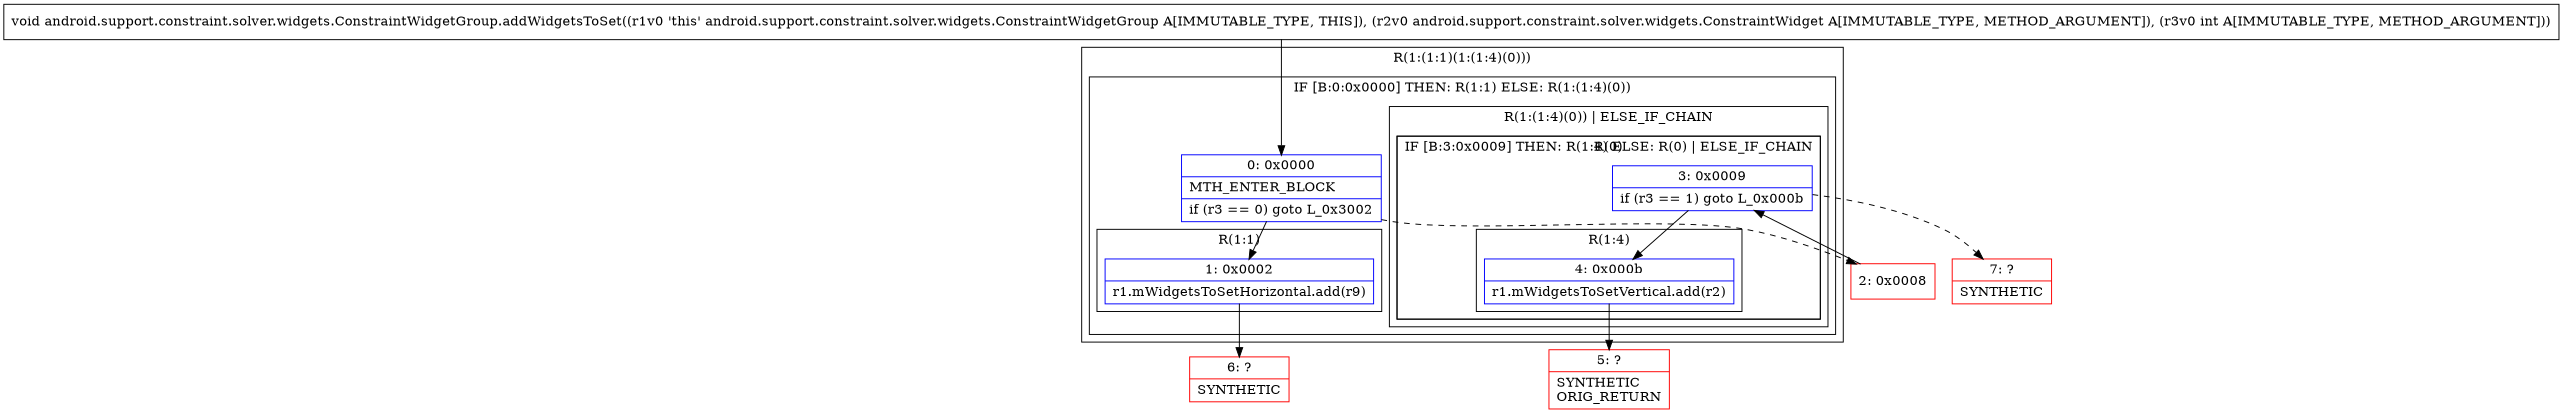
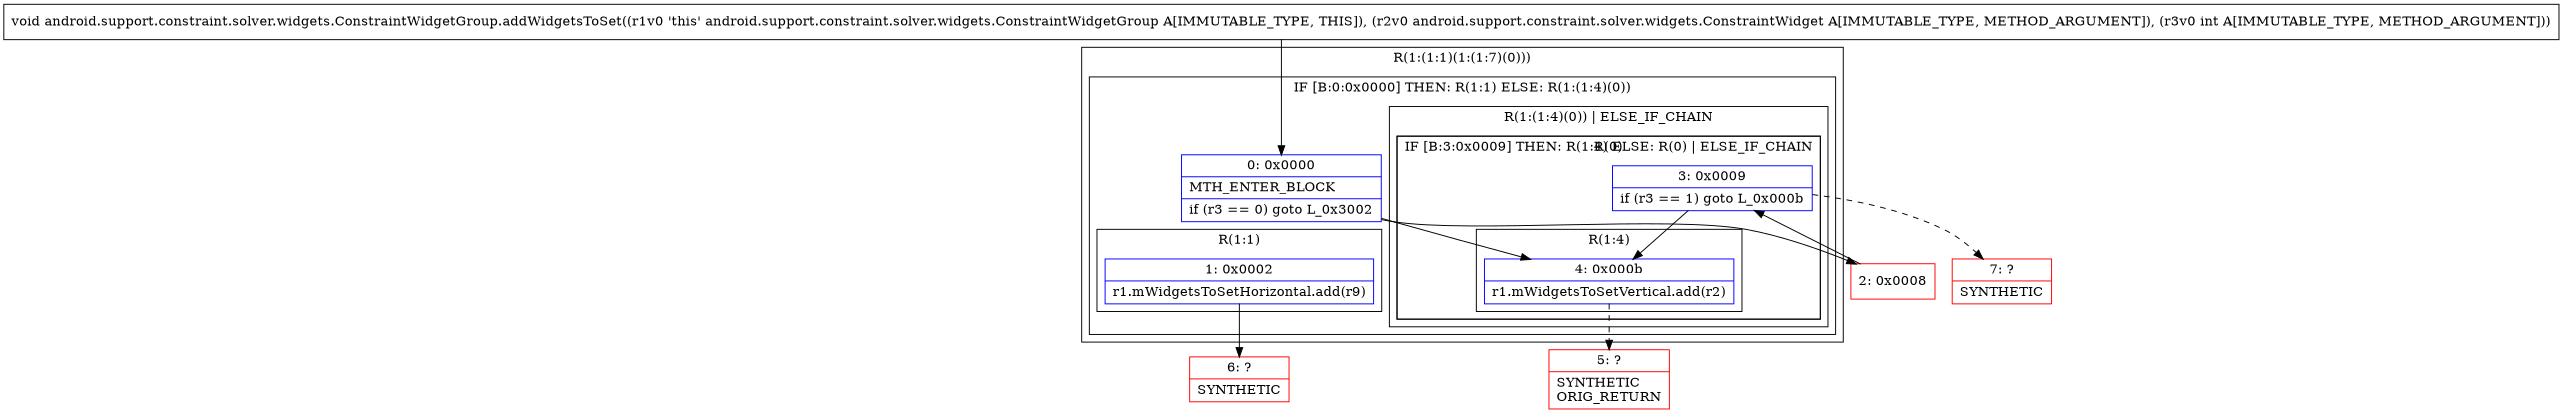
cluster "R(1:(1:1)(1:(1:4)(0)))": label "R(1:(1:1)(1:(1:4)(0)))" -> "R(1:(1:1)(1:(1:7)(0)))"
edge "0: 0x0000" -> "2: 0x0008": style dashed -> solid
edge "0: 0x0000" -> "1: 0x0002": now "0: 0x0000" -> "4: 0x000b"
edge "4: 0x000b" -> "5: ?": style solid -> dashed
